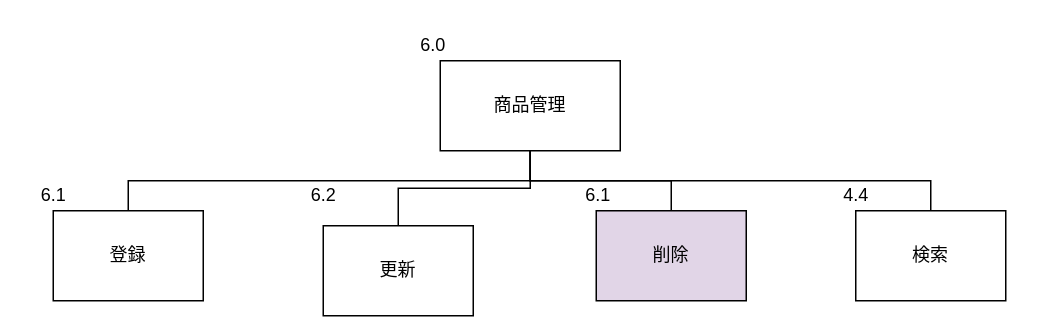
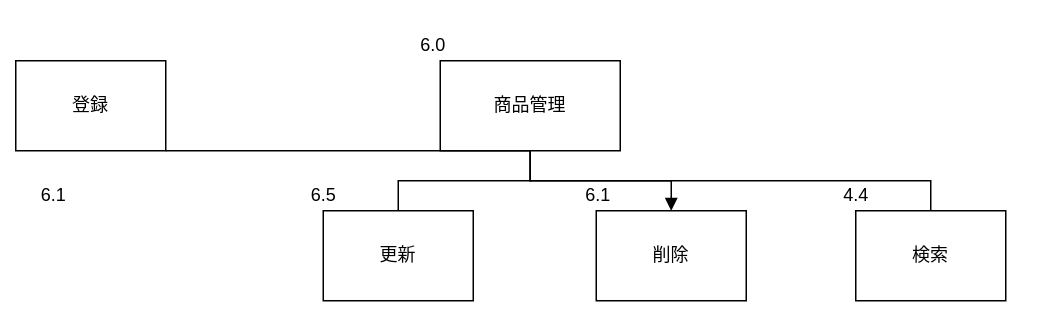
node "6.2": label "6.2" -> "6.5"
edge "商品管理" -- "削除": arrowhead none -> block
node "登録": moved (128, 256) -> (91, 106)
node "削除": fillcolor #e1d5e7 -> #ffffff
node "更新": moved (398, 271) -> (398, 256)
